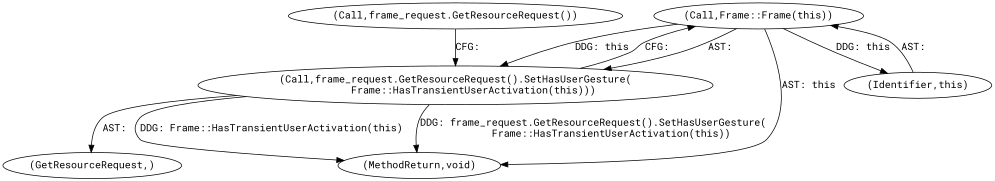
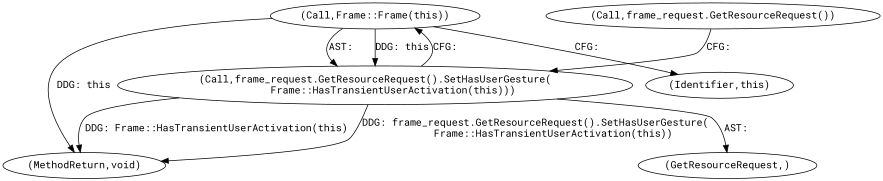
edge "(Identifier,this)" -> "(Call,Frame::Frame(this))": removed, label "AST:"
edge "(Call,Frame::Frame(this))" -> "(Identifier,this)": label "DDG: this" -> "CFG: "
edge "(Call,Frame::Frame(this))" -> "(MethodReturn,void)": label "AST: this" -> "DDG: this"
